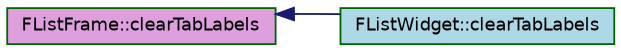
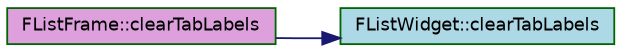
edge "FListWidget::clearTabLabels" -> "FListFrame::clearTabLabels": reversed
